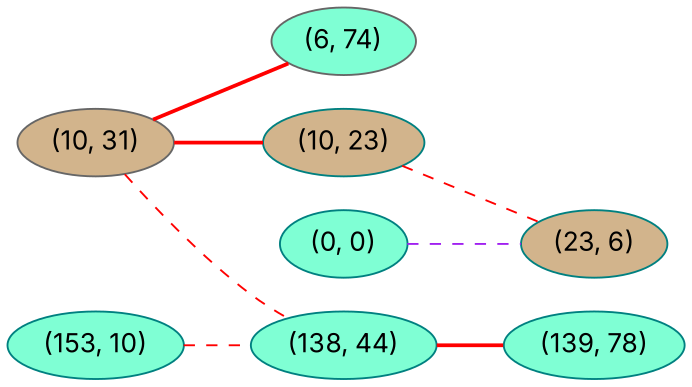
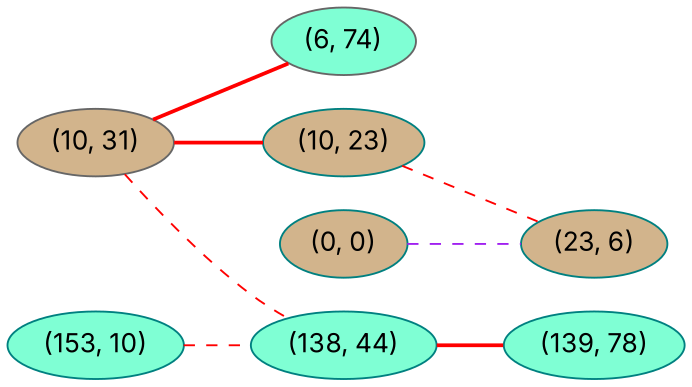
node "(0, 0)": fillcolor aquamarine -> tan
